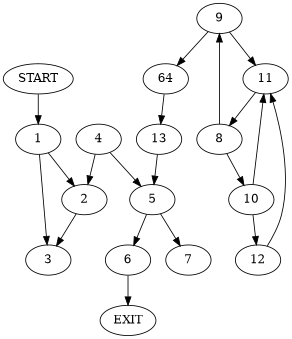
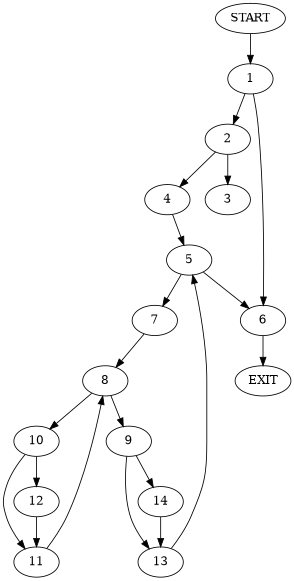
edge "9" -> "11": now "9" -> "13"
node "64": label "64" -> "14"
edge "4" -> "2": reversed
edge "1" -> "3": now "1" -> "6"
edge "7" -> "8": added
